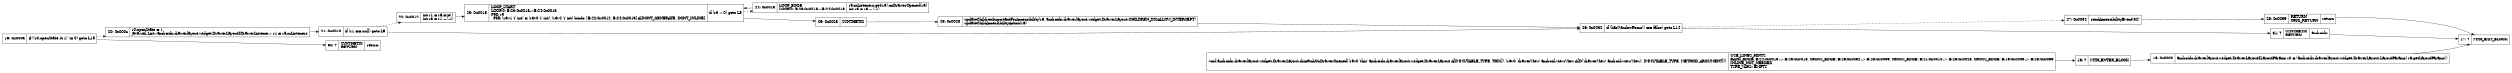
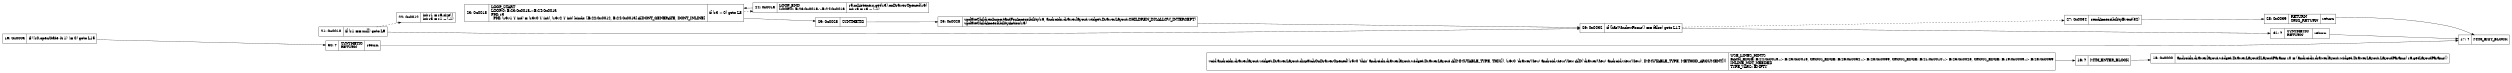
node "24: 0x001a": text "LOOP_EDGE" -> "LOOP_END"
edge "22: 0x0012" -> "23: 0x0018": removed
node "20: 0x000c": removed
node "31: ?": text "androidx" -> "return"
edge "18: 0x0000" -> "17: ?": now "30: ?" -> "17: ?"
